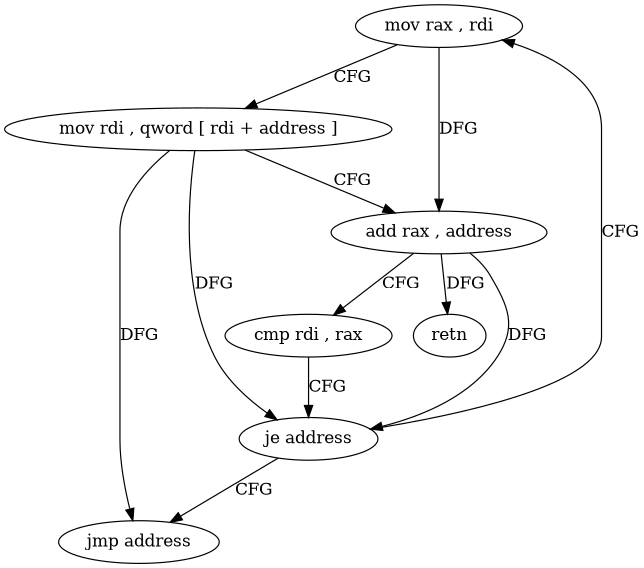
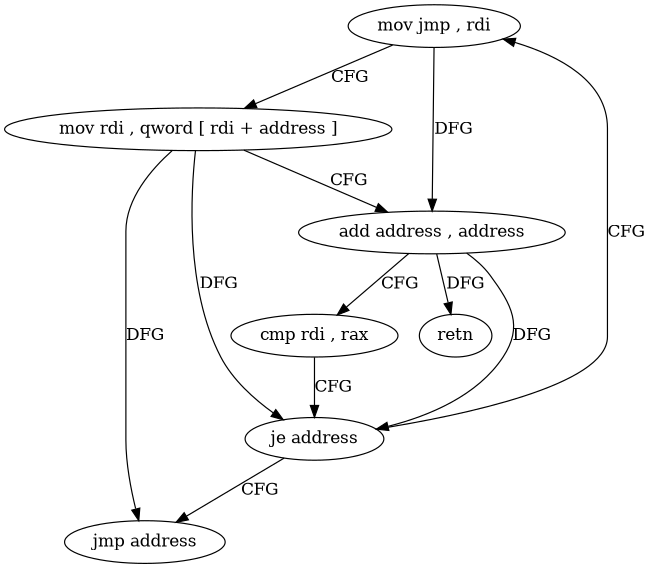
node "mov rax , rdi": label "mov rax , rdi" -> "mov jmp , rdi"
node "add rax , address": label "add rax , address" -> "add address , address"
